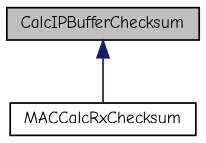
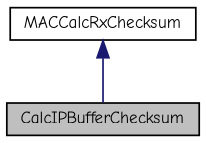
edge "MACCalcRxChecksum" -> "CalcIPBufferChecksum": reversed
